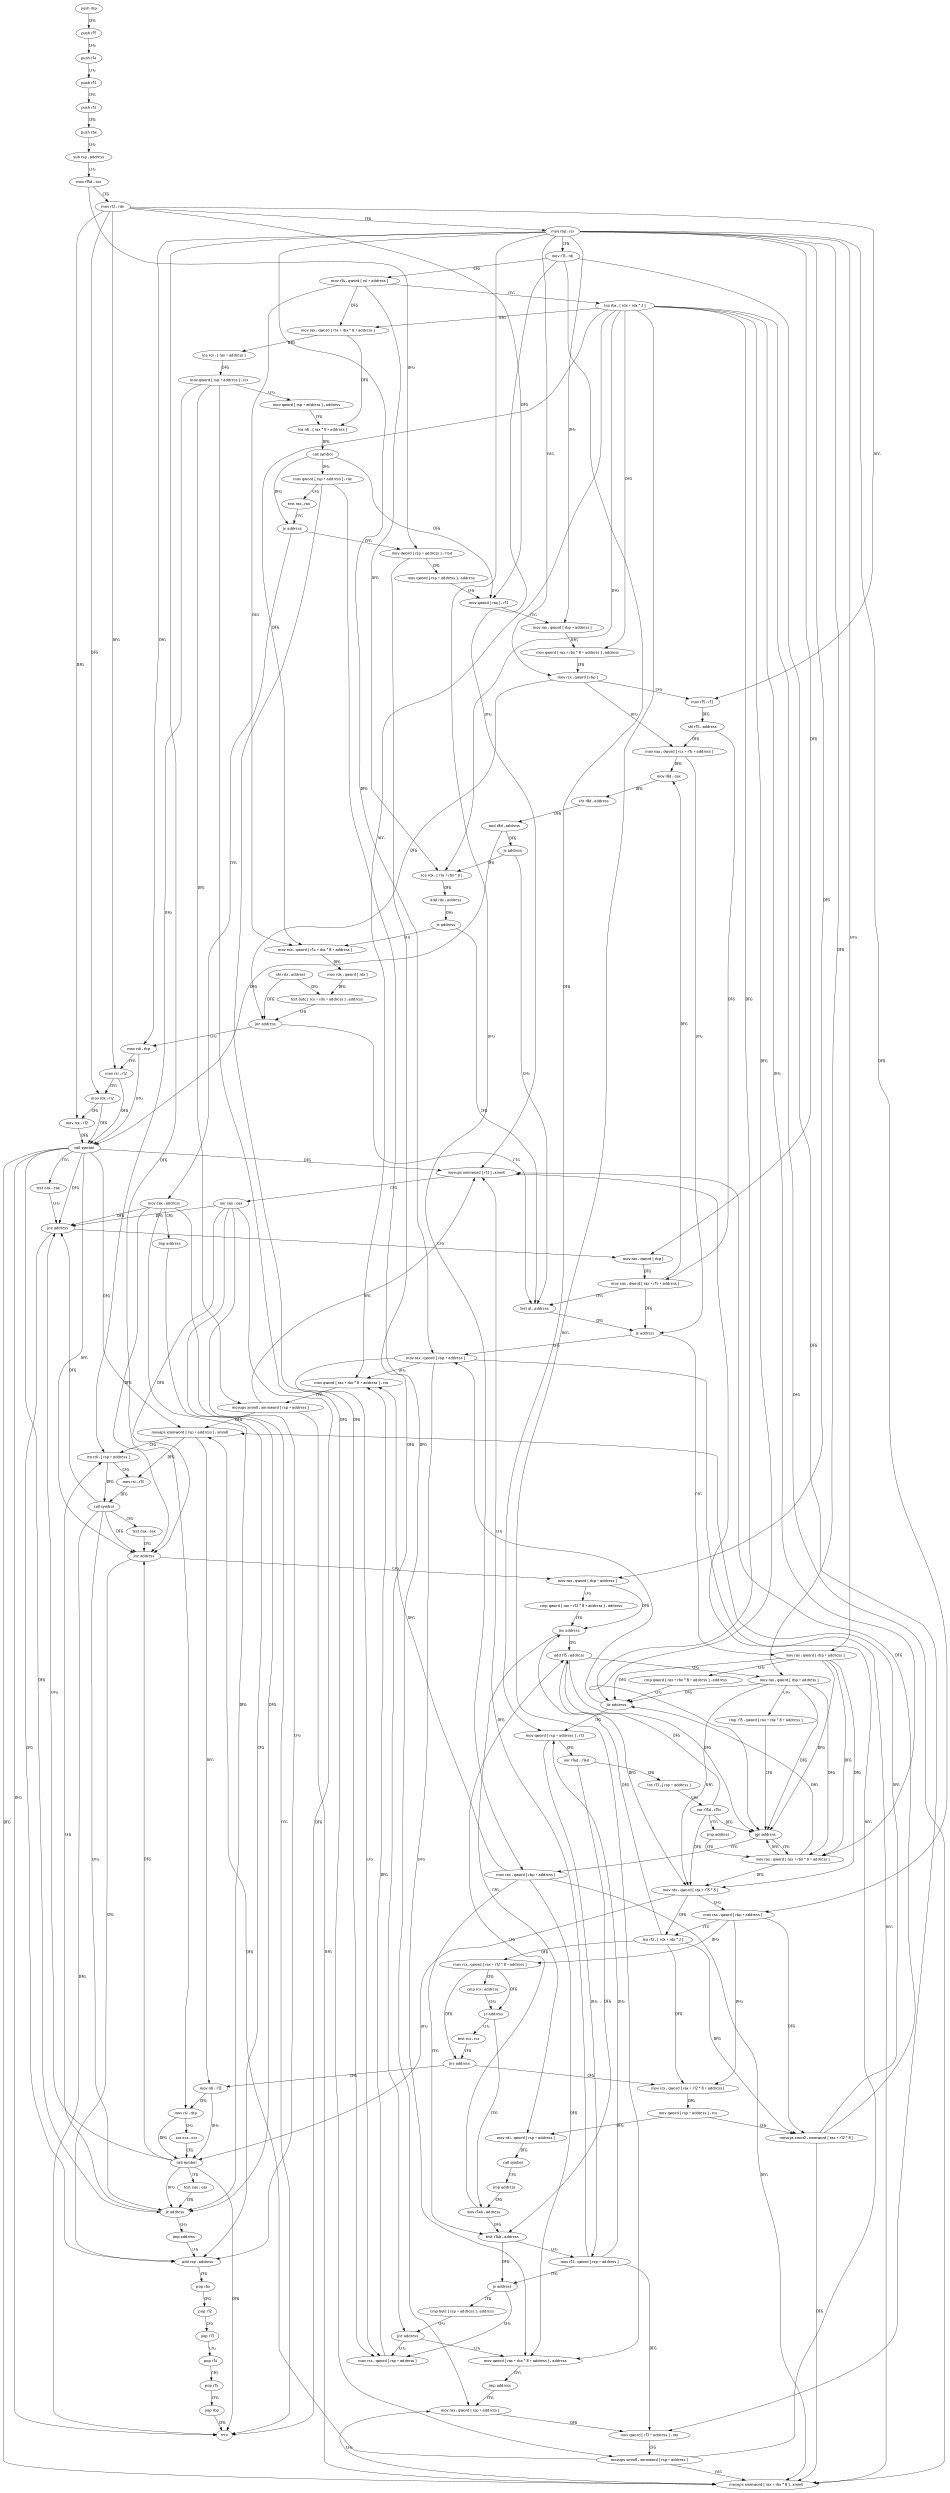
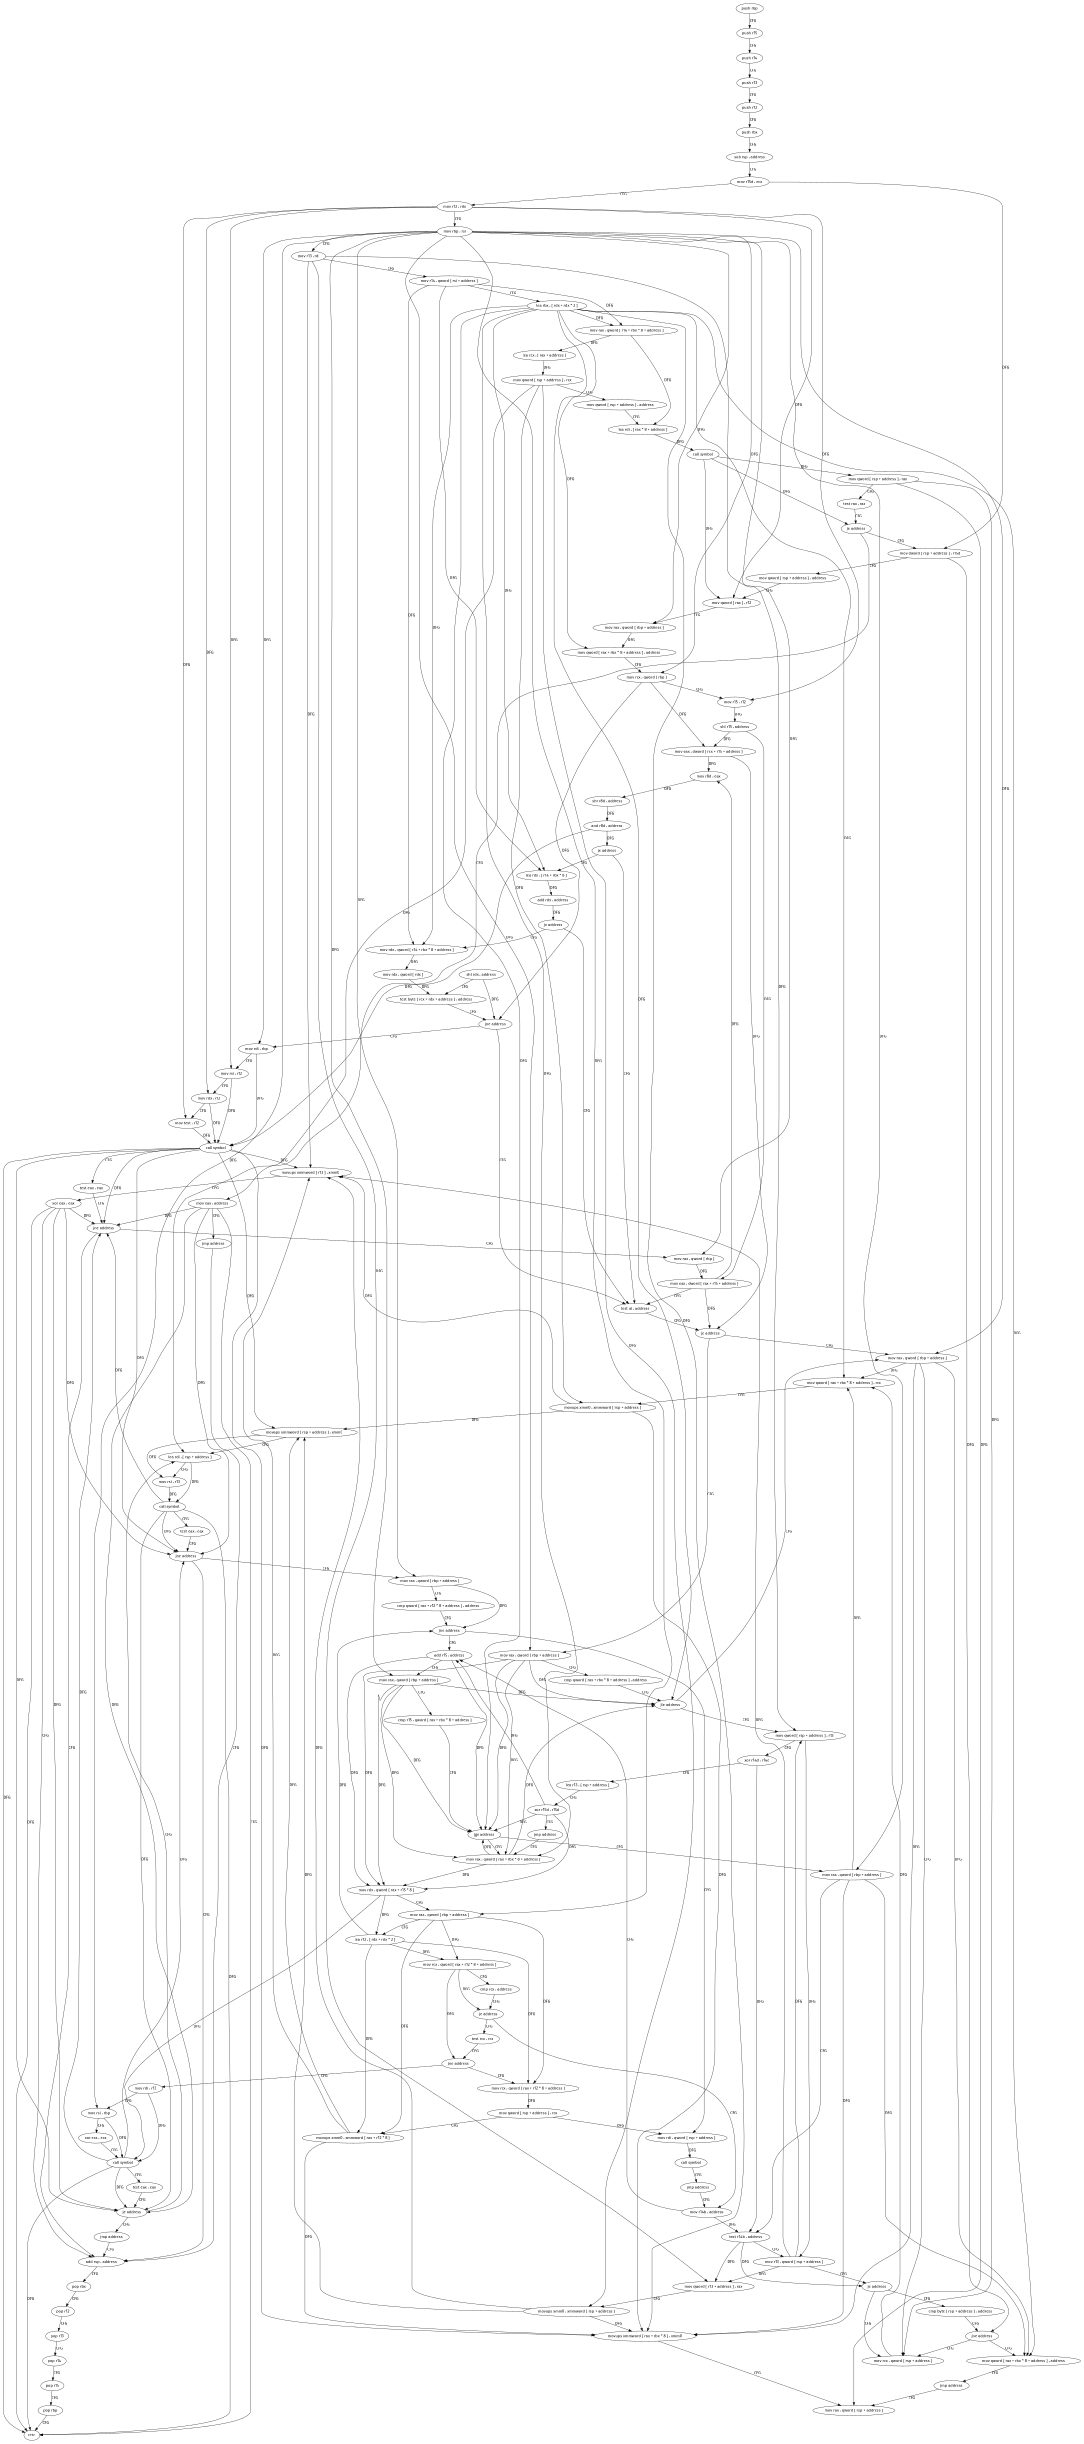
node "mov rcx , r12": label "mov rcx , r12" -> "mov test , r12"
edge "movaps xmmword [ rsp + address ] , xmm0" -> "mov rdi , r13": removed, label "DFG"
edge "mov rax , qword [ rsp + address ]" -> "mov qword [ r13 + address ] , rax": now "test r14b , address" -> "mov qword [ r13 + address ] , rax"
